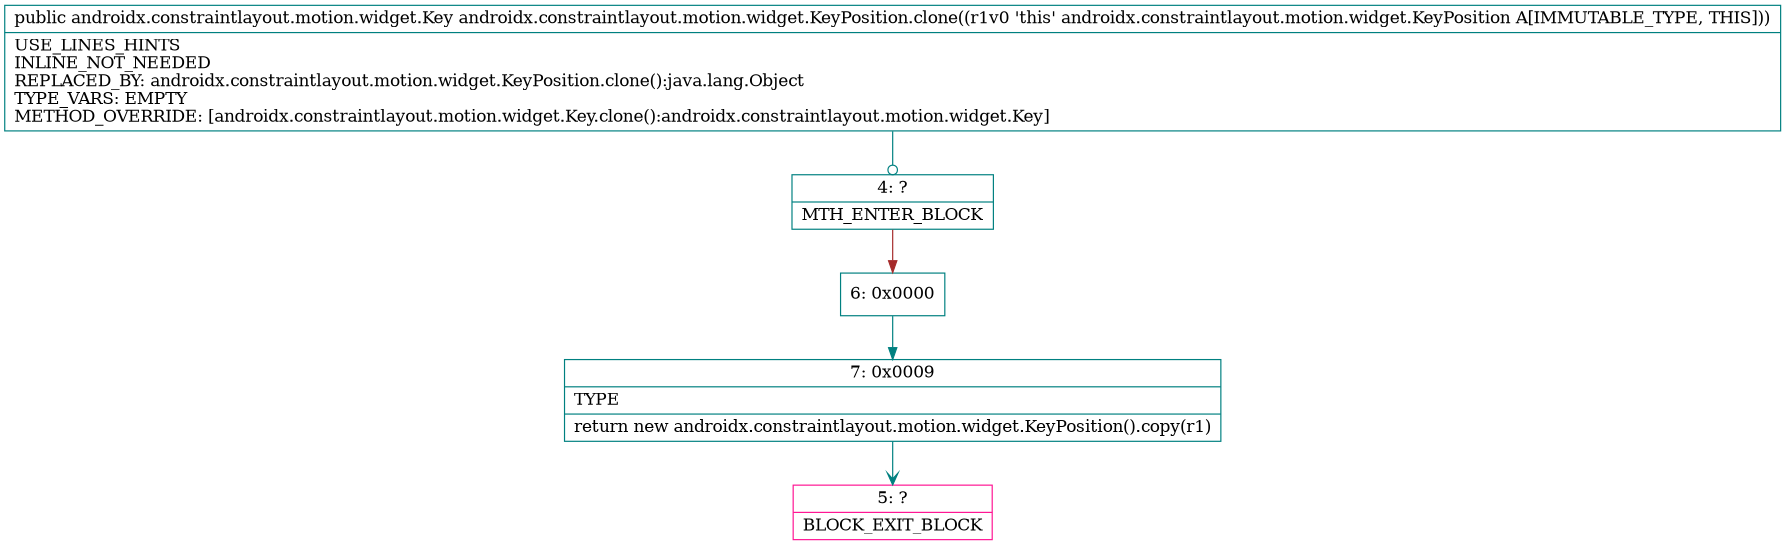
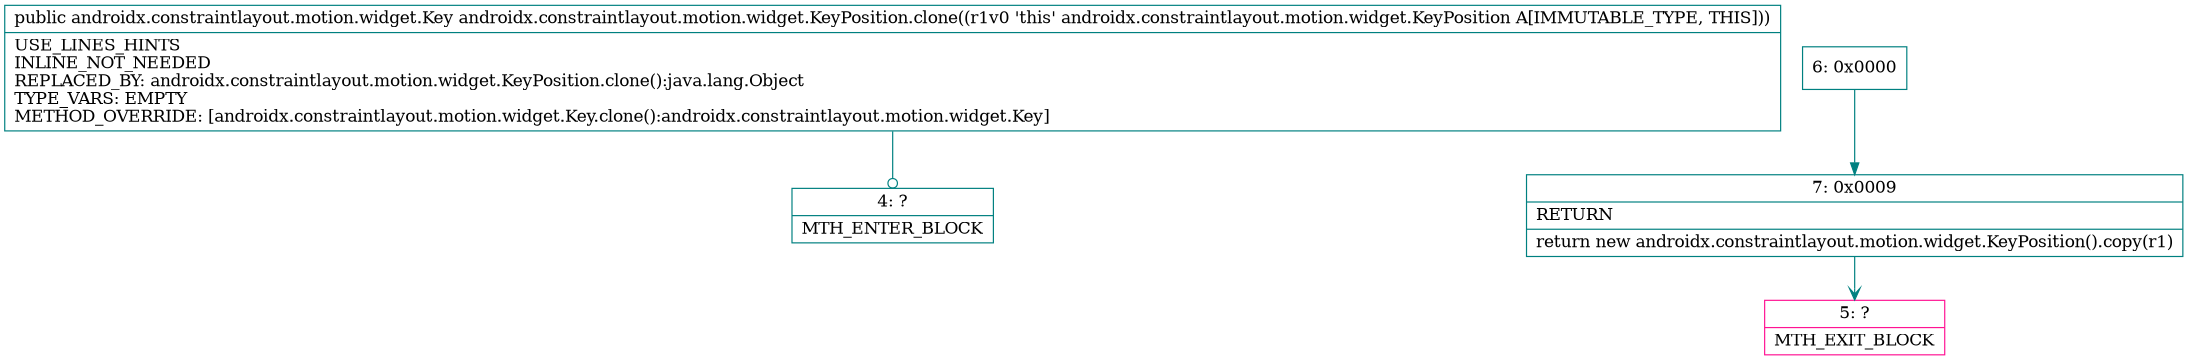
edge "4: ?" -> "6: 0x0000": removed
node "7: 0x0009": text "TYPE" -> "RETURN"
node "5: ?": text "BLOCK_EXIT_BLOCK" -> "MTH_EXIT_BLOCK"
